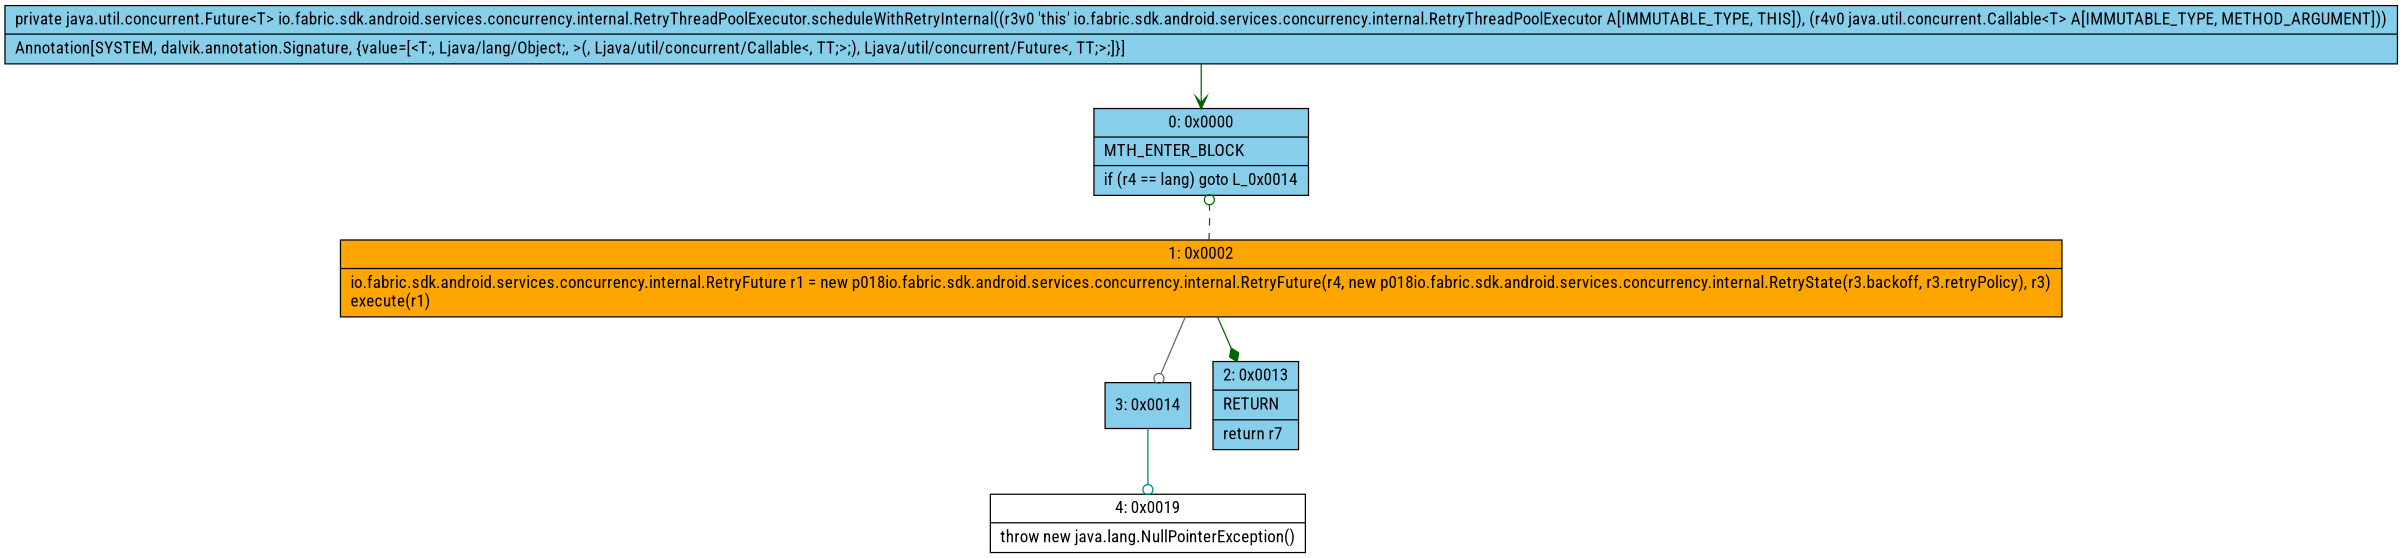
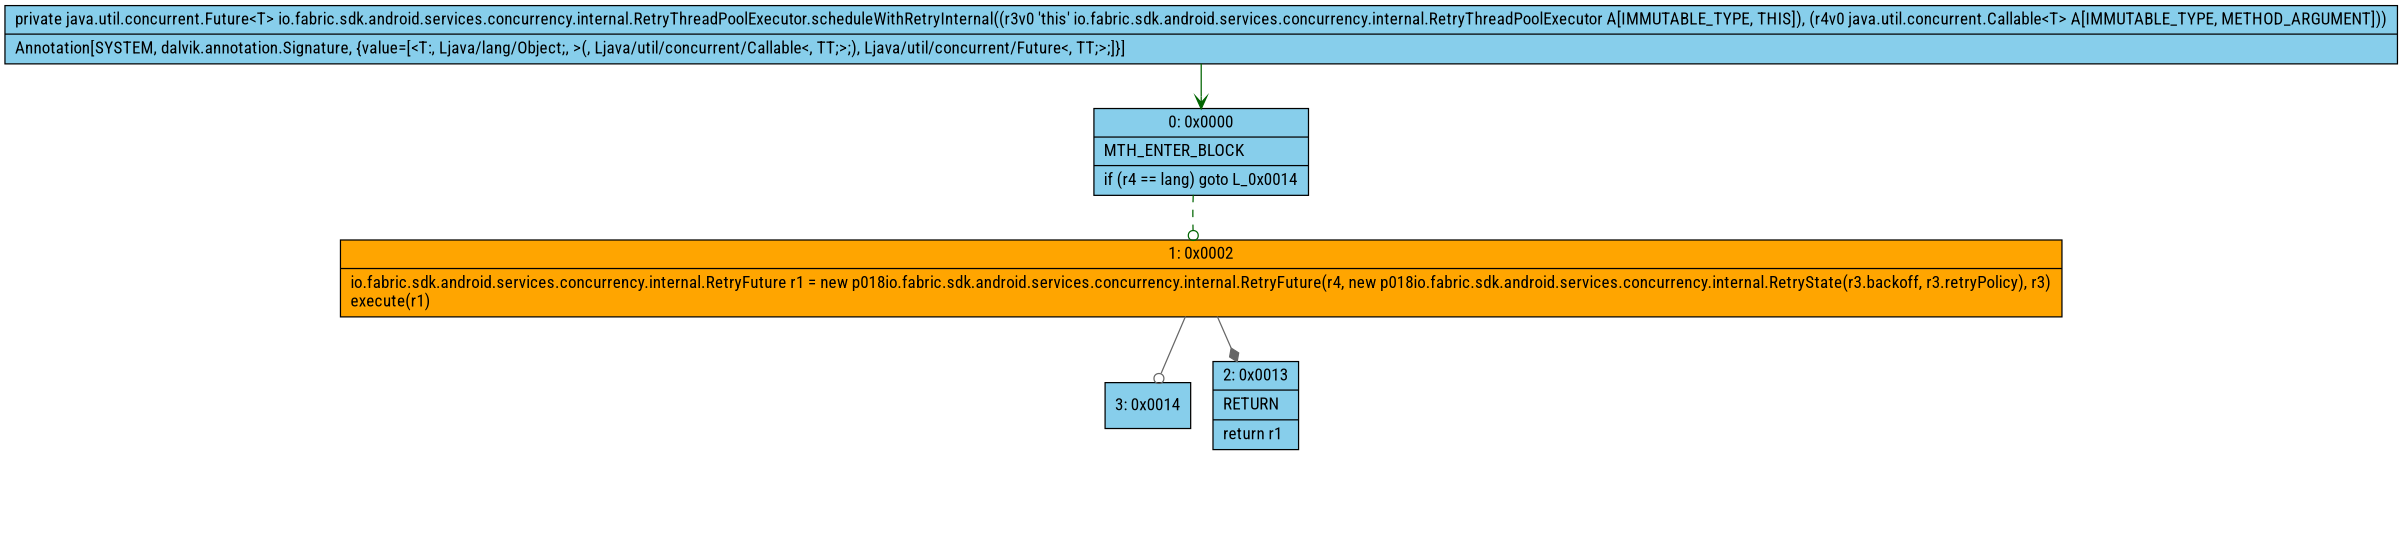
edge "1: 0x0002" -> "0: 0x0000": reversed
edge "1: 0x0002" -> "2: 0x0013": color darkgreen -> gray40
node "2: 0x0013": text "return r7" -> "return r1"
node "4: 0x0019": removed
